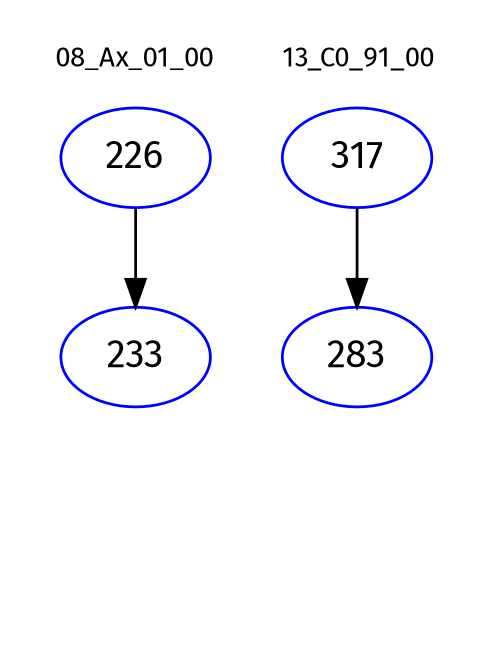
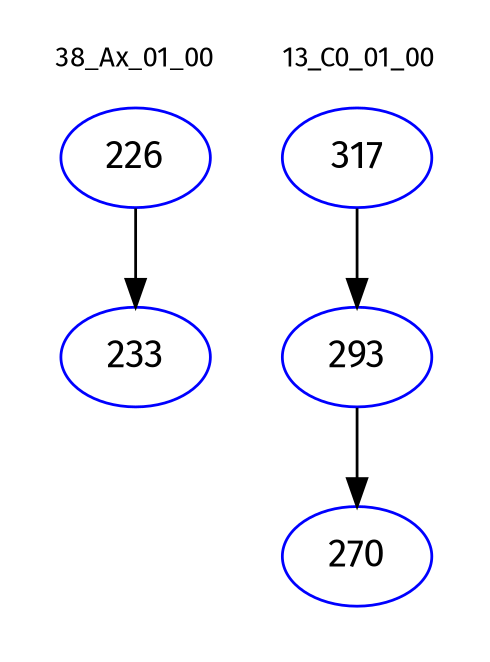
cluster "08_Ax_01_00": label "08_Ax_01_00" -> "38_Ax_01_00"
cluster "13_C0_91_00": label "13_C0_91_00" -> "13_C0_01_00"
node "283": label "283" -> "293"
node "270": added
